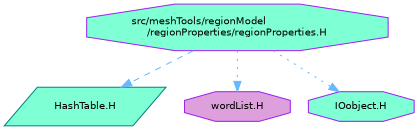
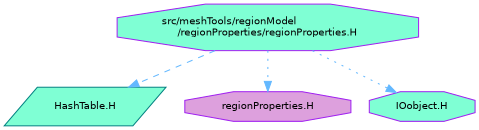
node "wordList.H": label "wordList.H" -> "regionProperties.H"
